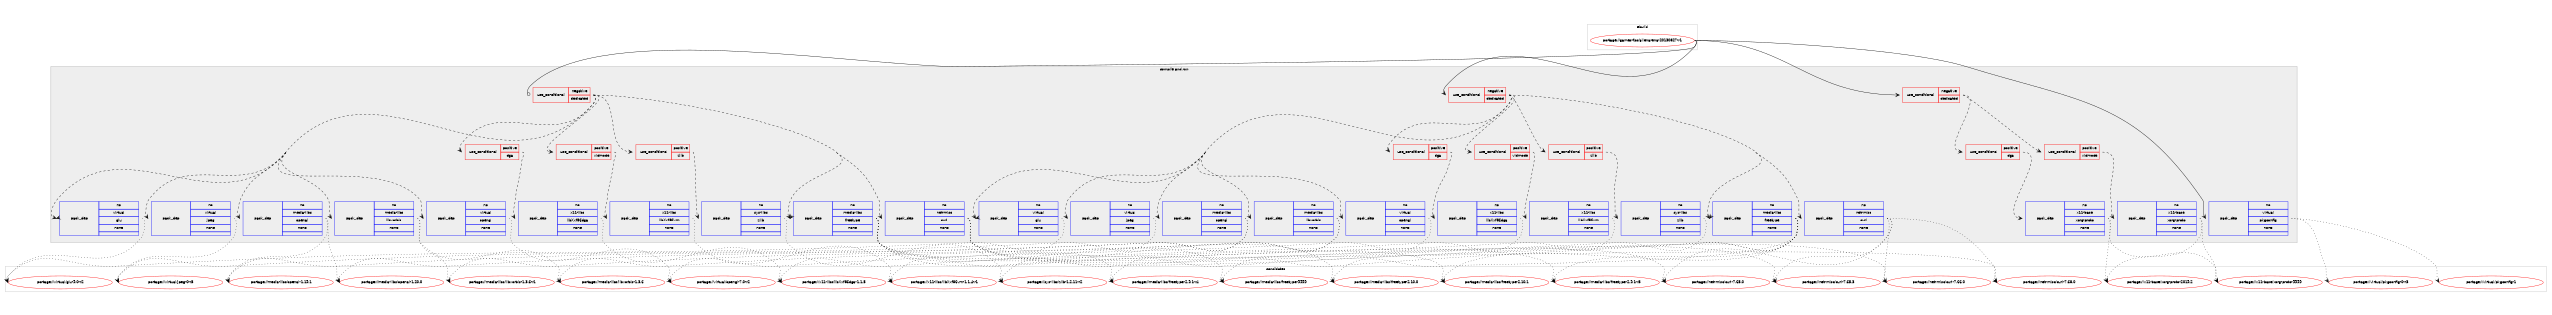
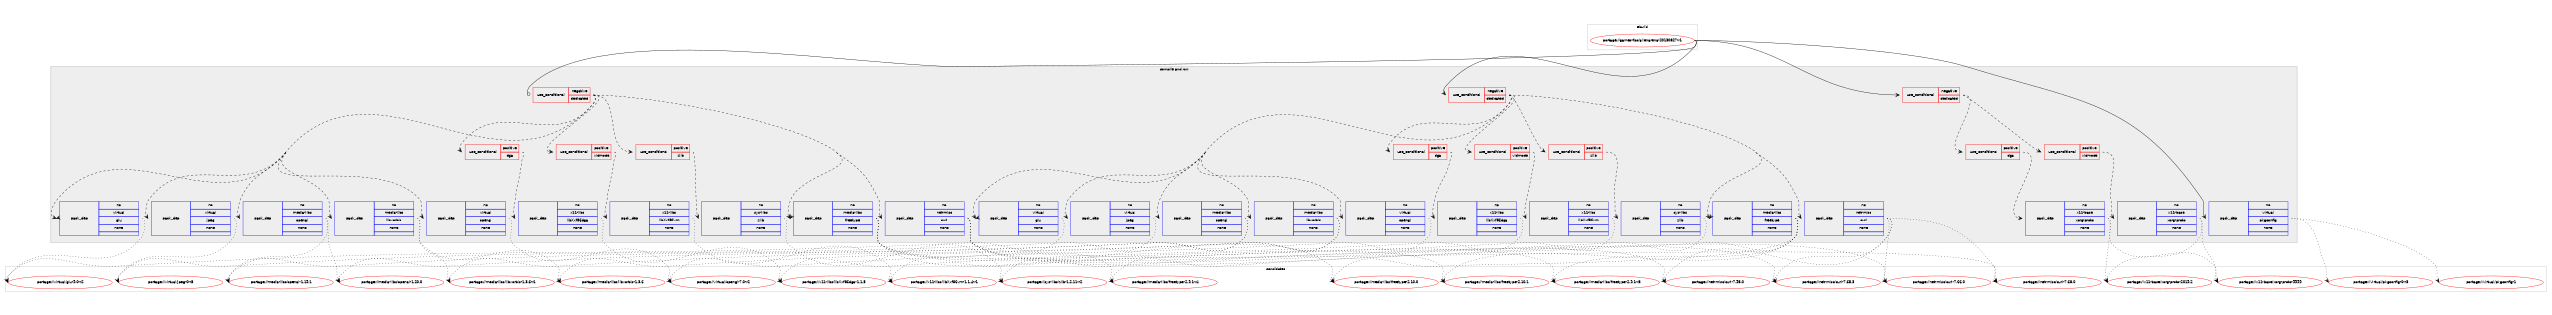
node "portage://media-libs/freetype-9999": removed
node "portage://net-misc/curl-7.65.0": label "portage://net-misc/curl-7.65.0" -> "portage://net-misc/curl-7.95.0"
